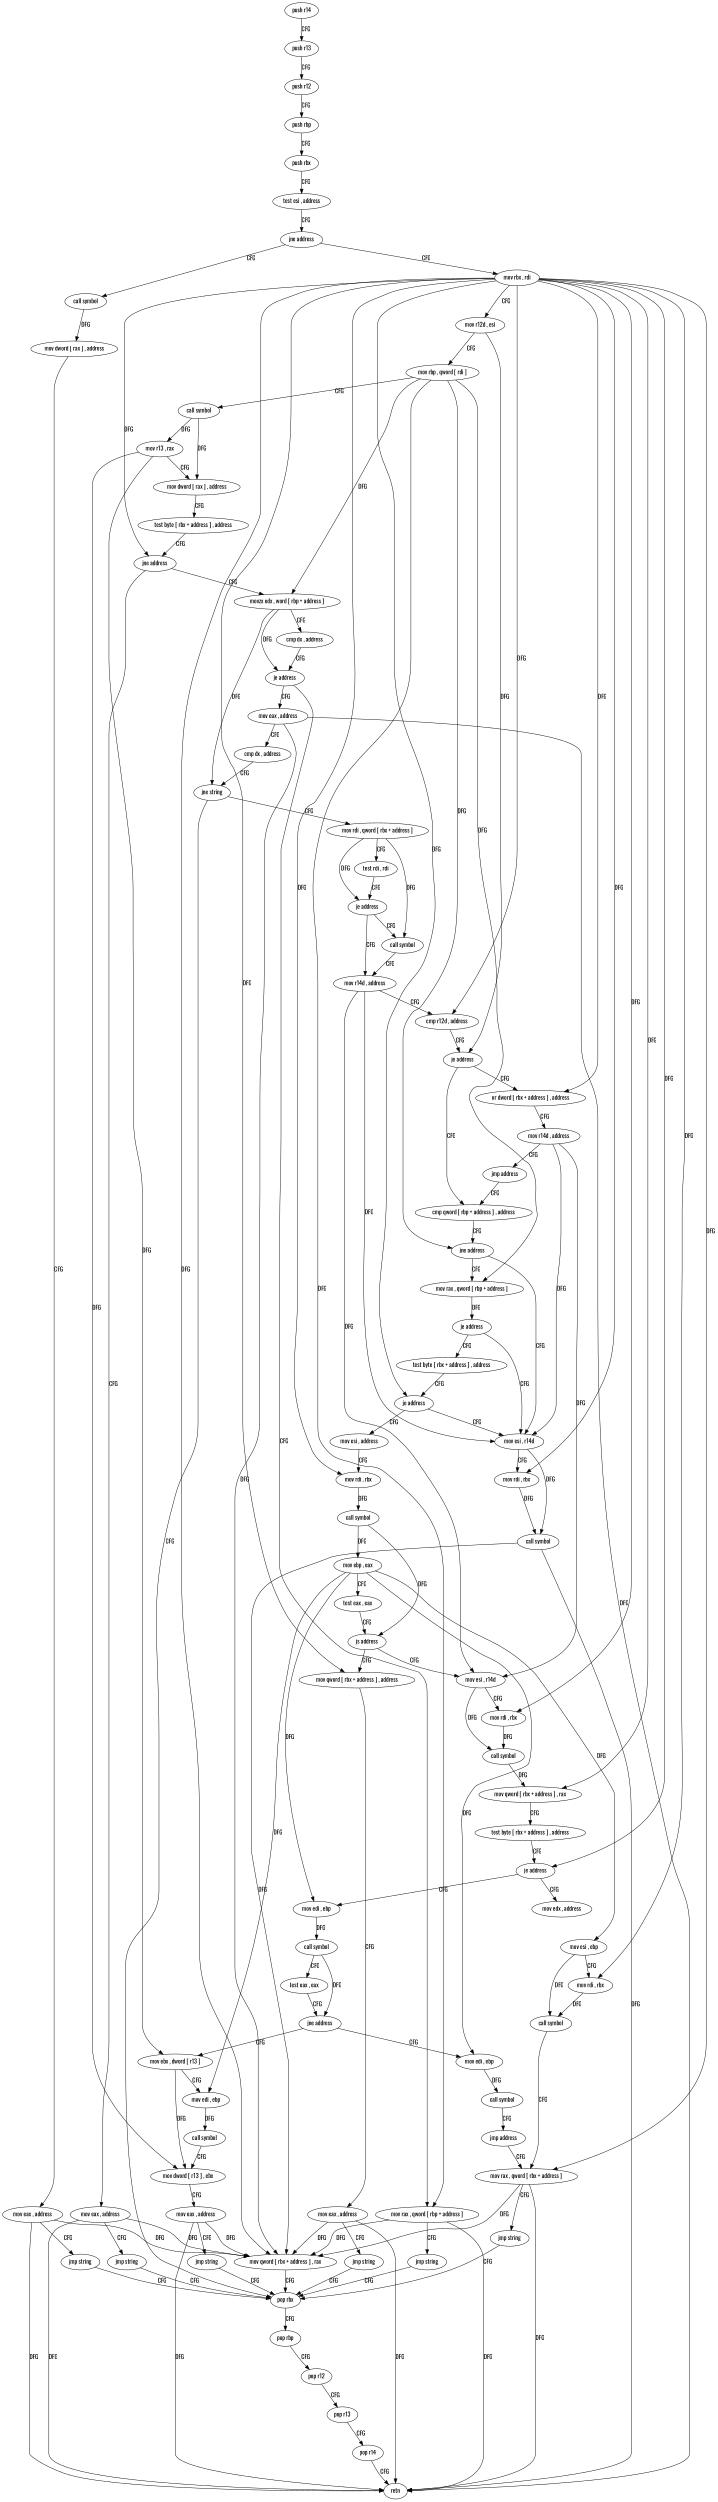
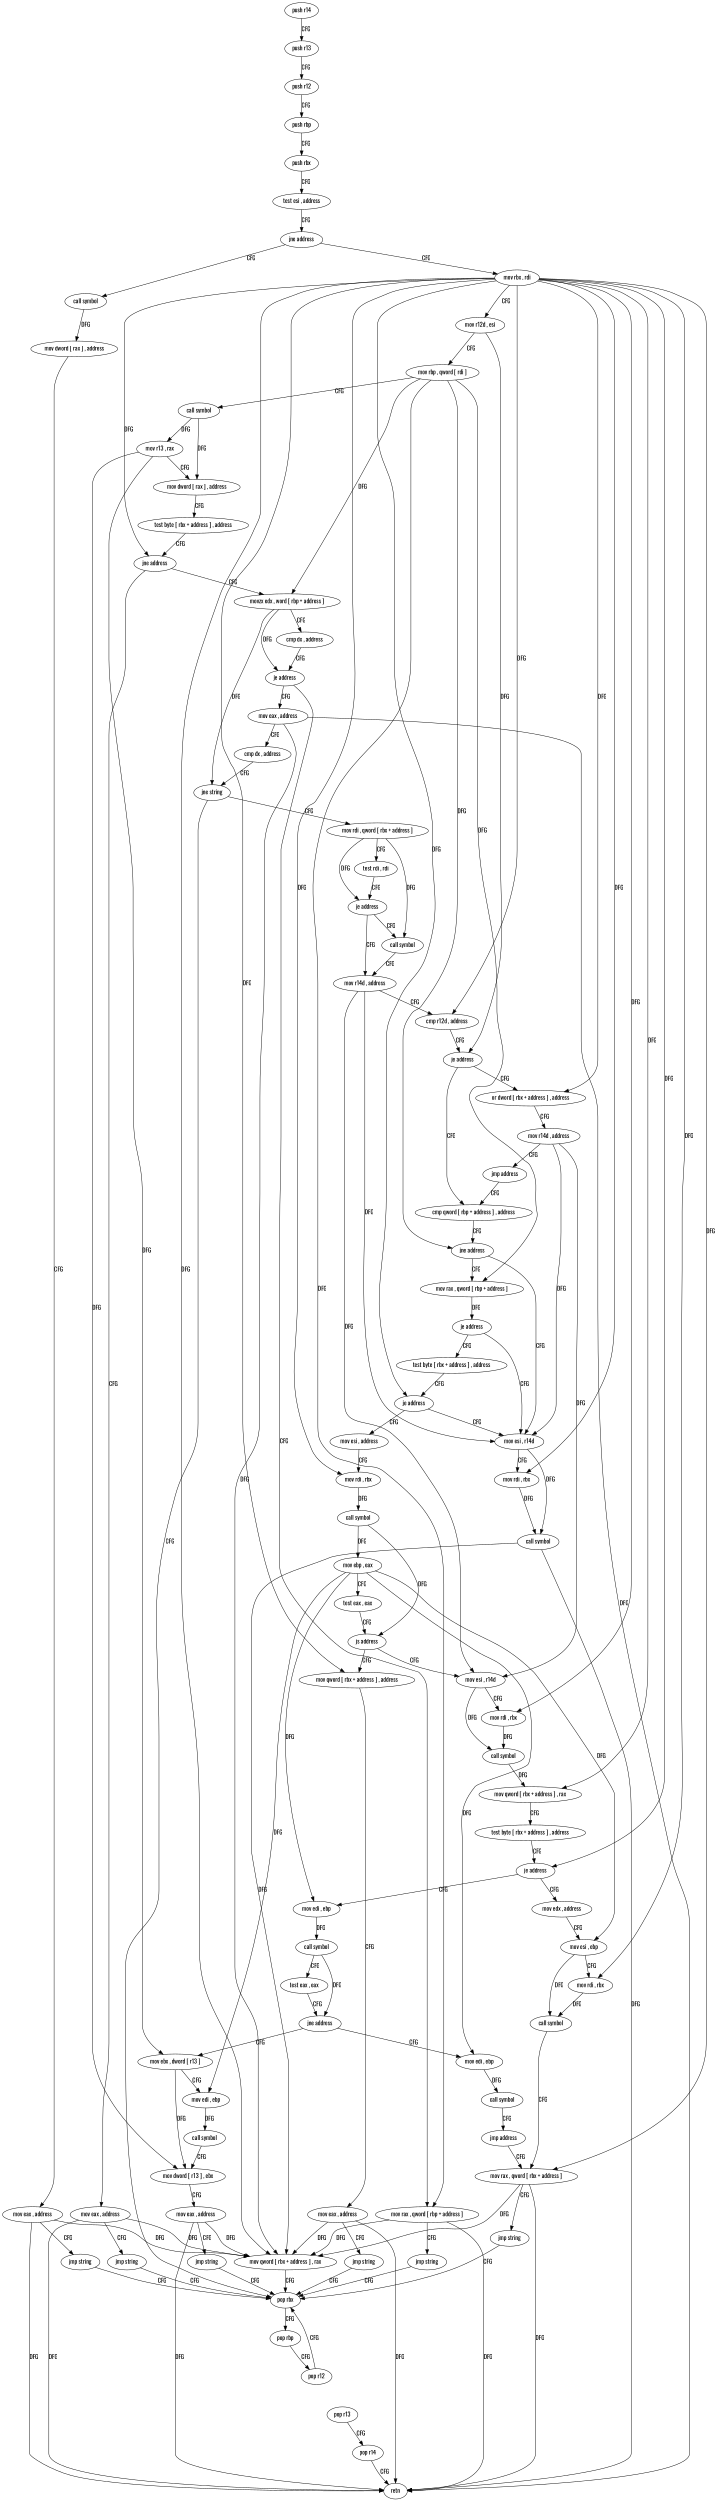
edge "mov edx , address" -> "mov esi , ebp": added, label "CFG"
edge "pop r12" -> "pop r13": now "pop r12" -> "pop rbx"
